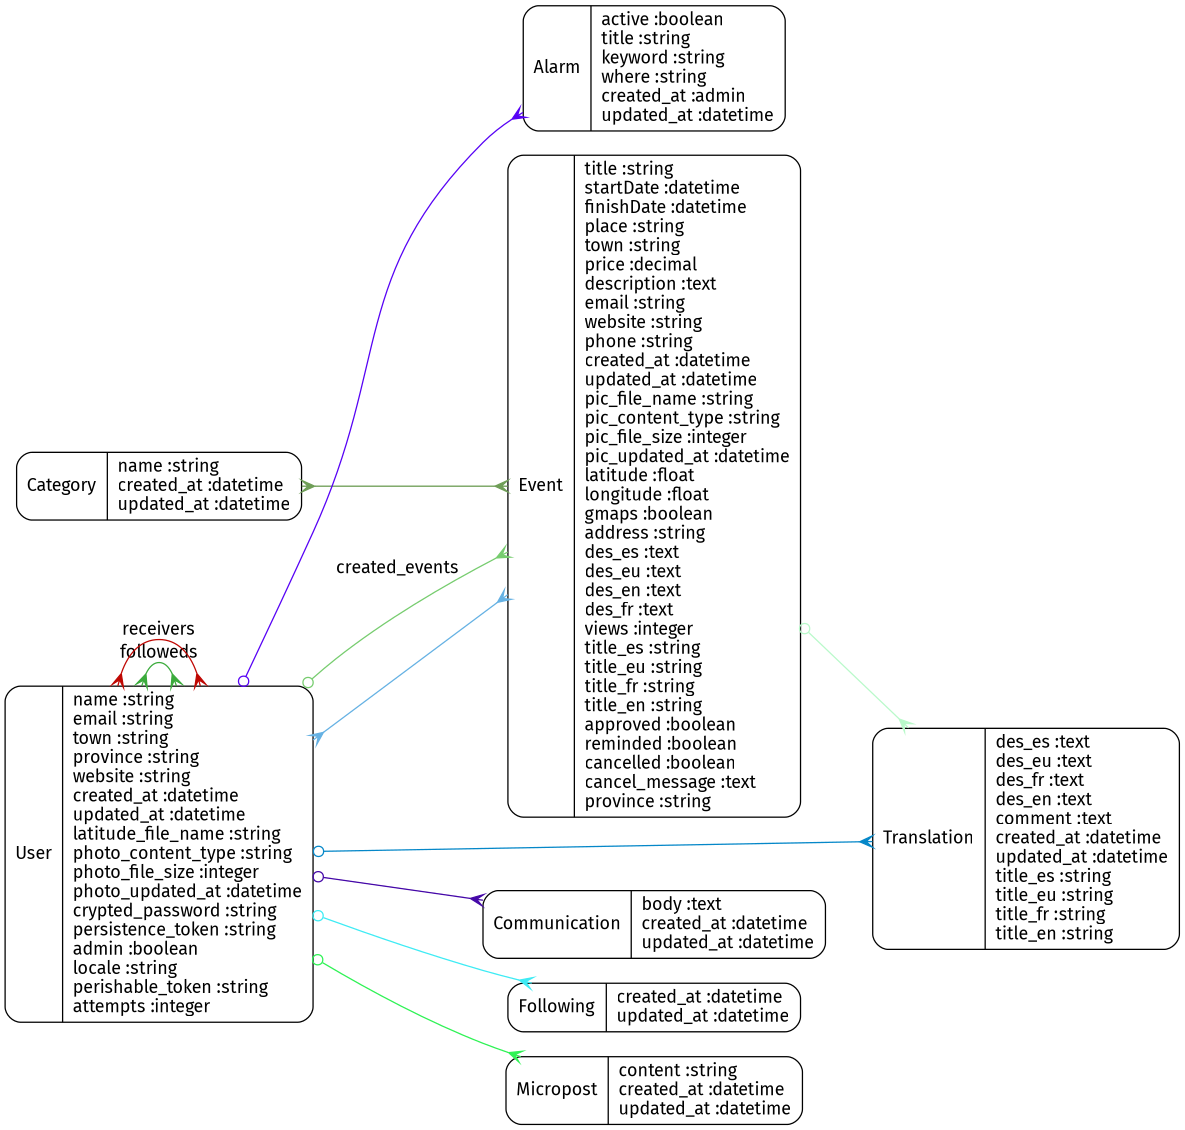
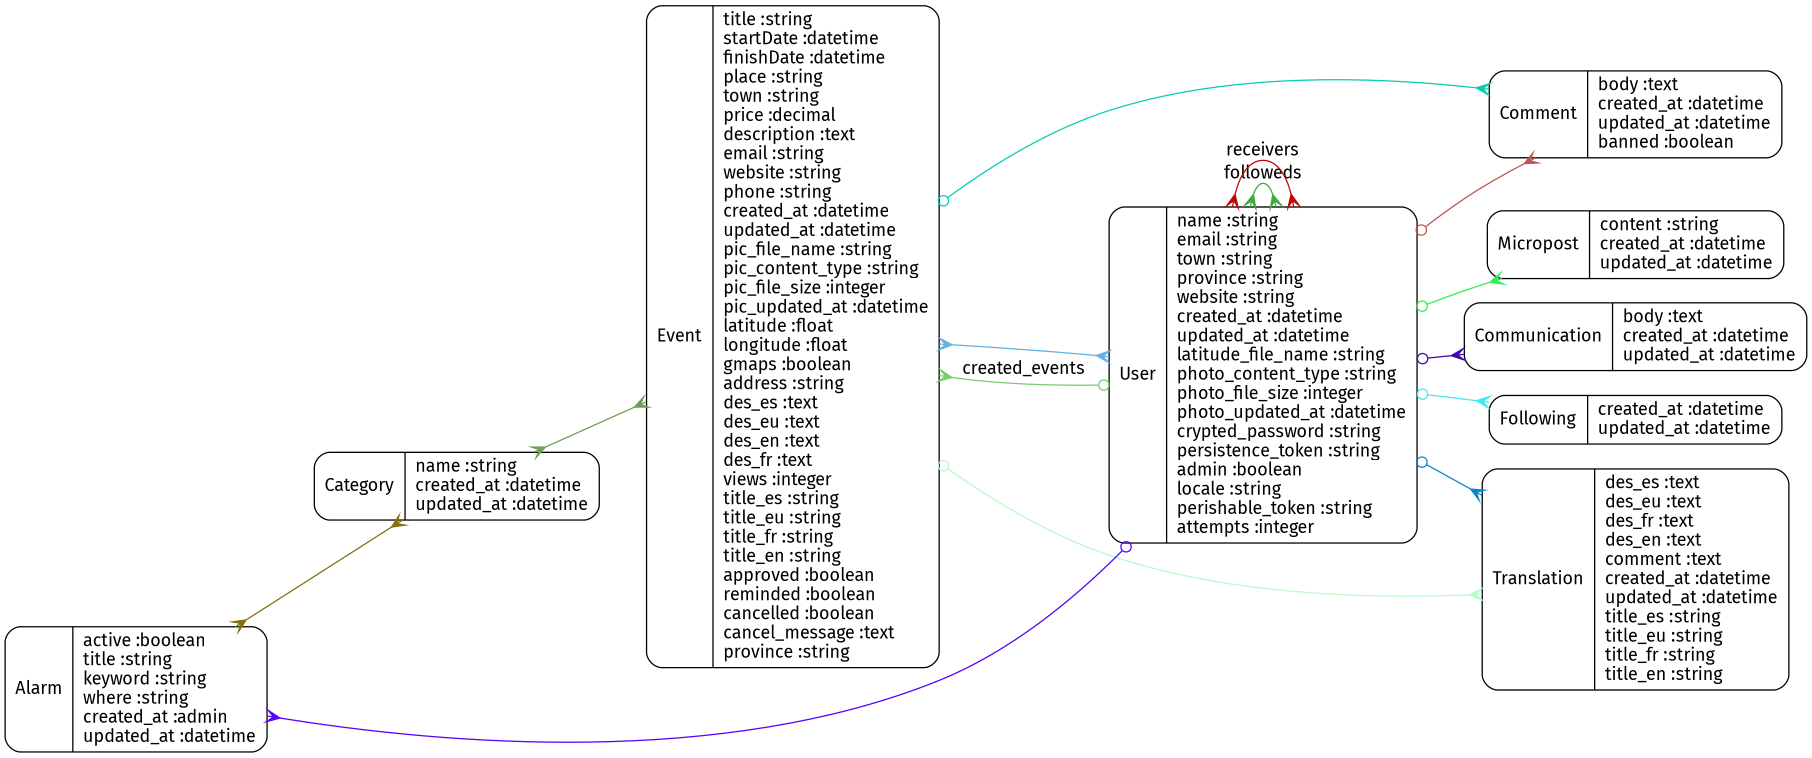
node "Comment": added
edge "Category" -- "Alarm": added
